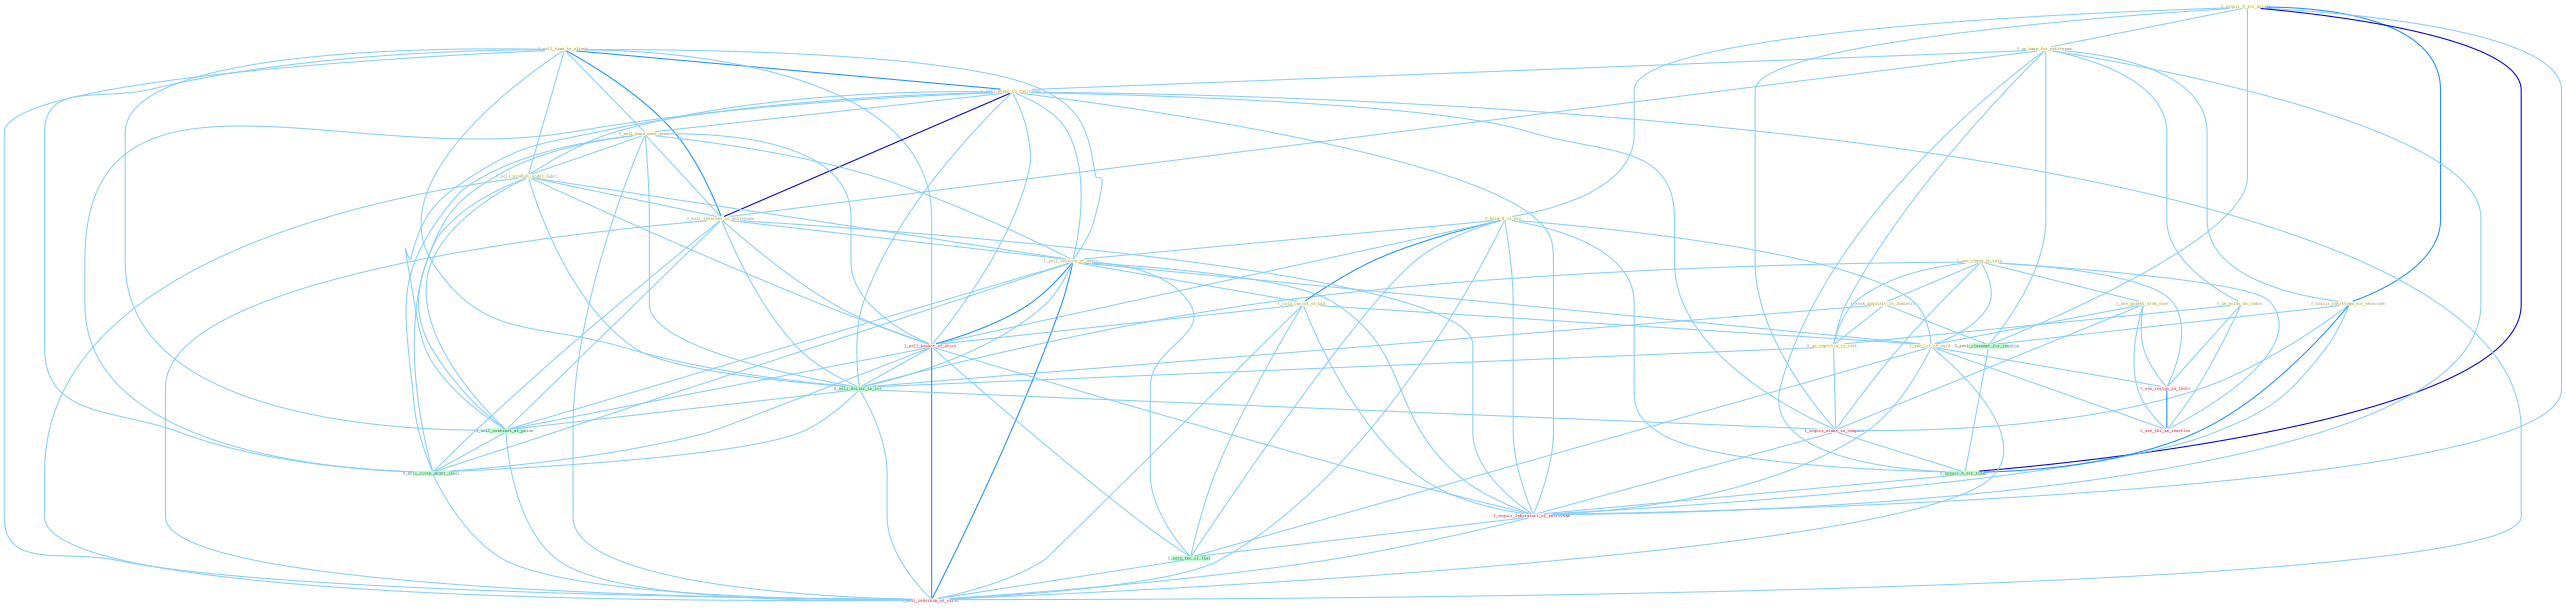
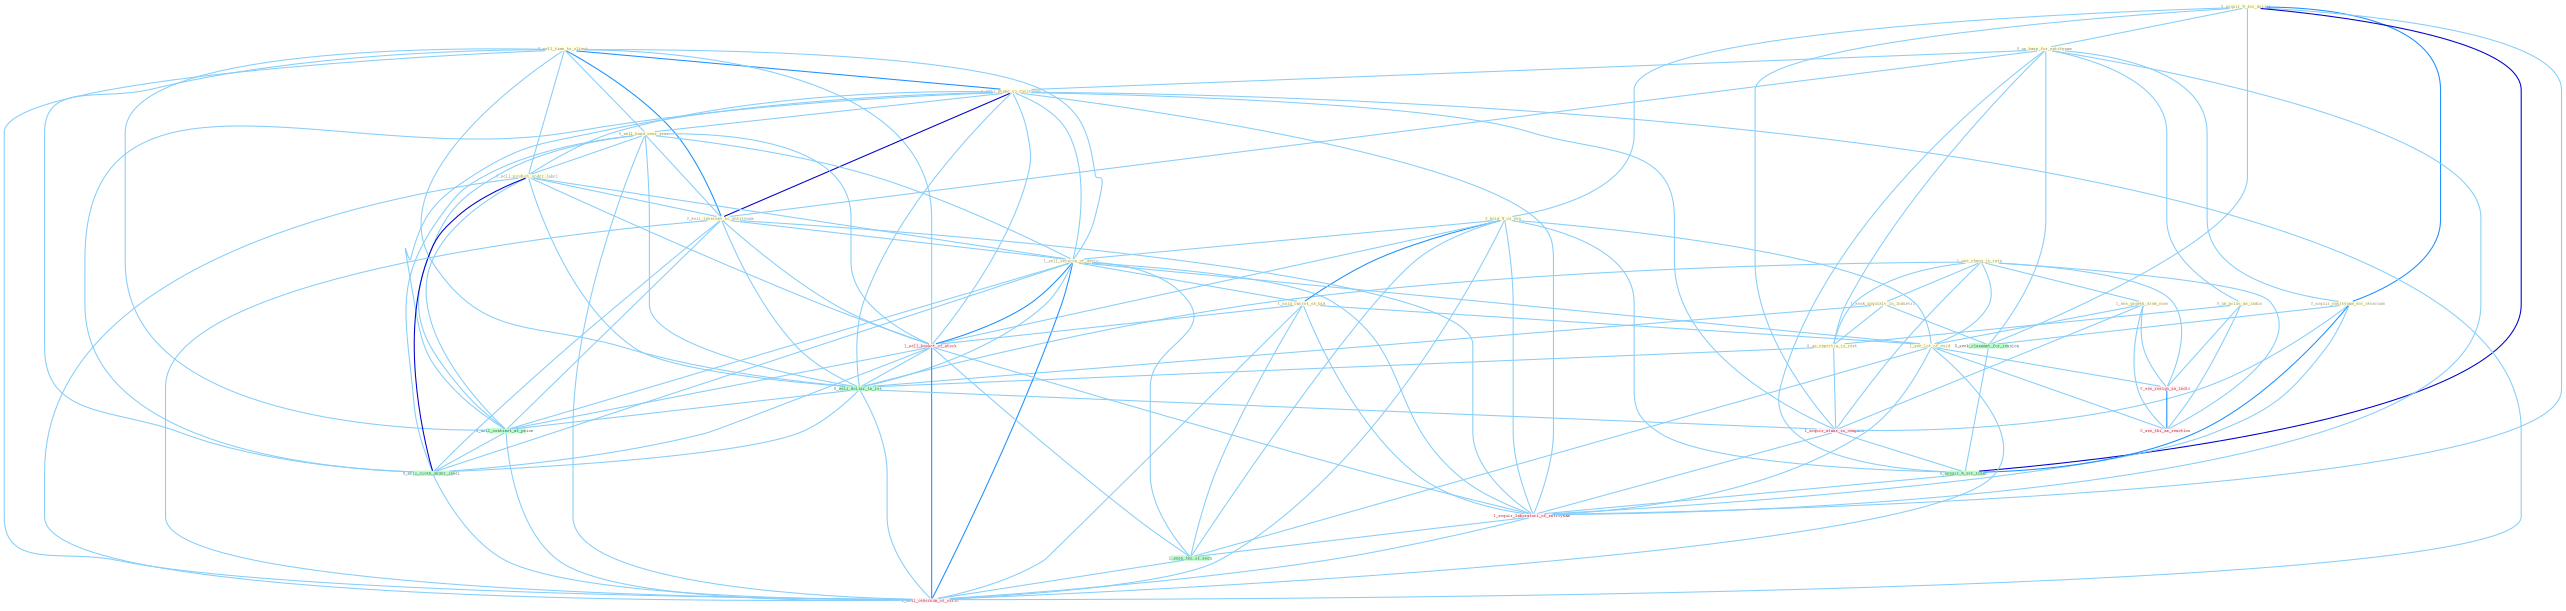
edge "0_sell_product_under_label" -- "0_sell_cloth_under_label": color #87cefa -> #0000cd
node "1_seen_the_of_that": label "1_seen_the_of_that" -> "1_seen_the_of_seen"
